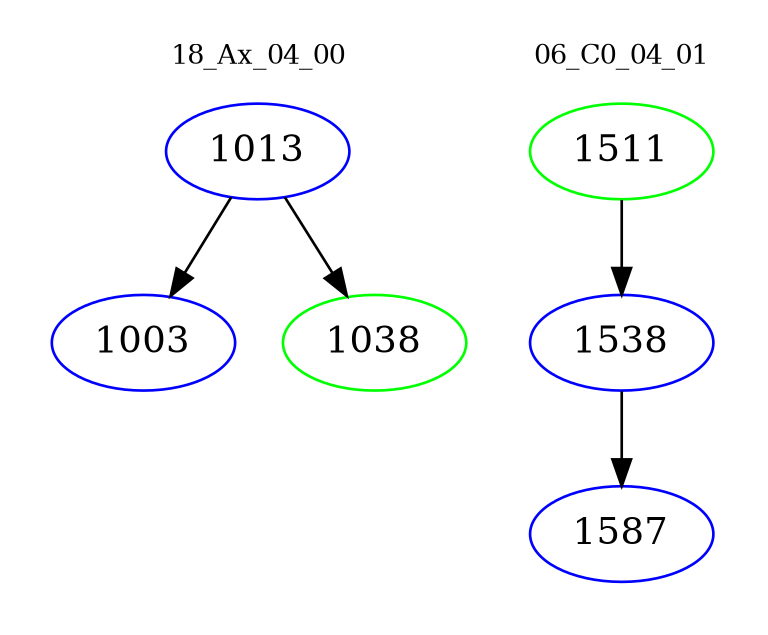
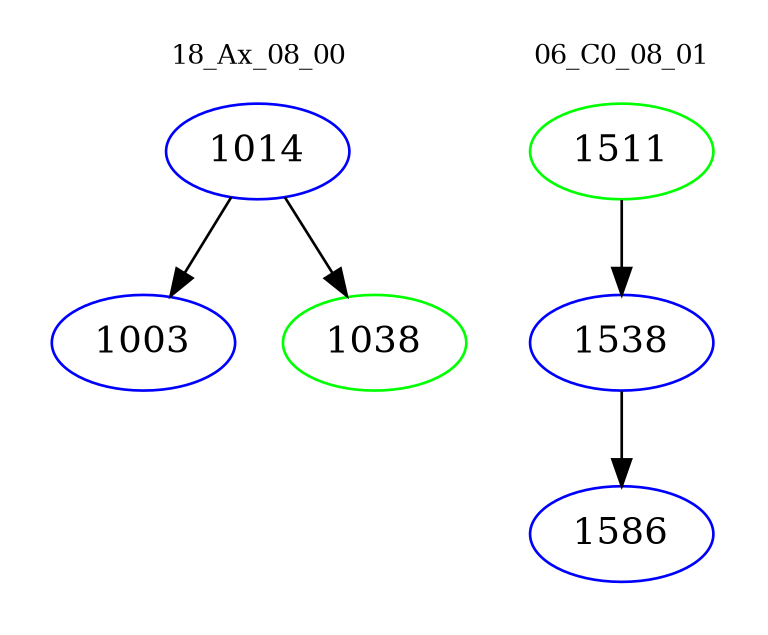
cluster "18_Ax_04_00": label "18_Ax_04_00" -> "18_Ax_08_00"
cluster "06_C0_04_01": label "06_C0_04_01" -> "06_C0_08_01"
node "1013": label "1013" -> "1014"
node "1587": label "1587" -> "1586"
